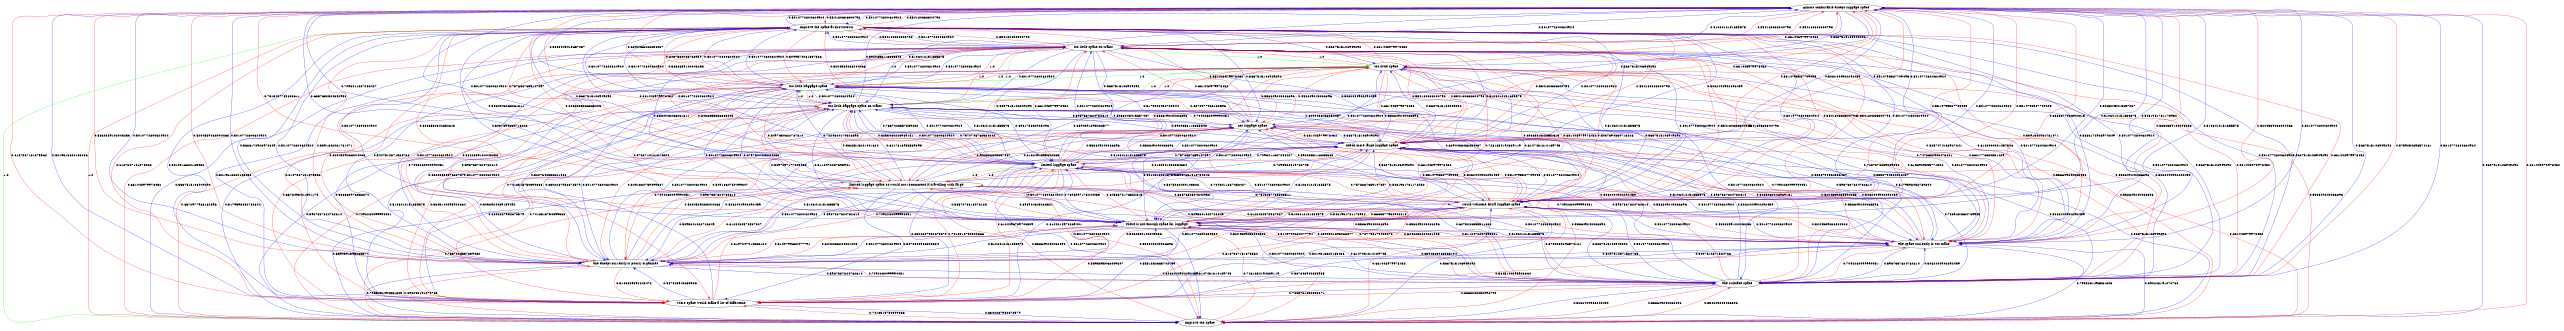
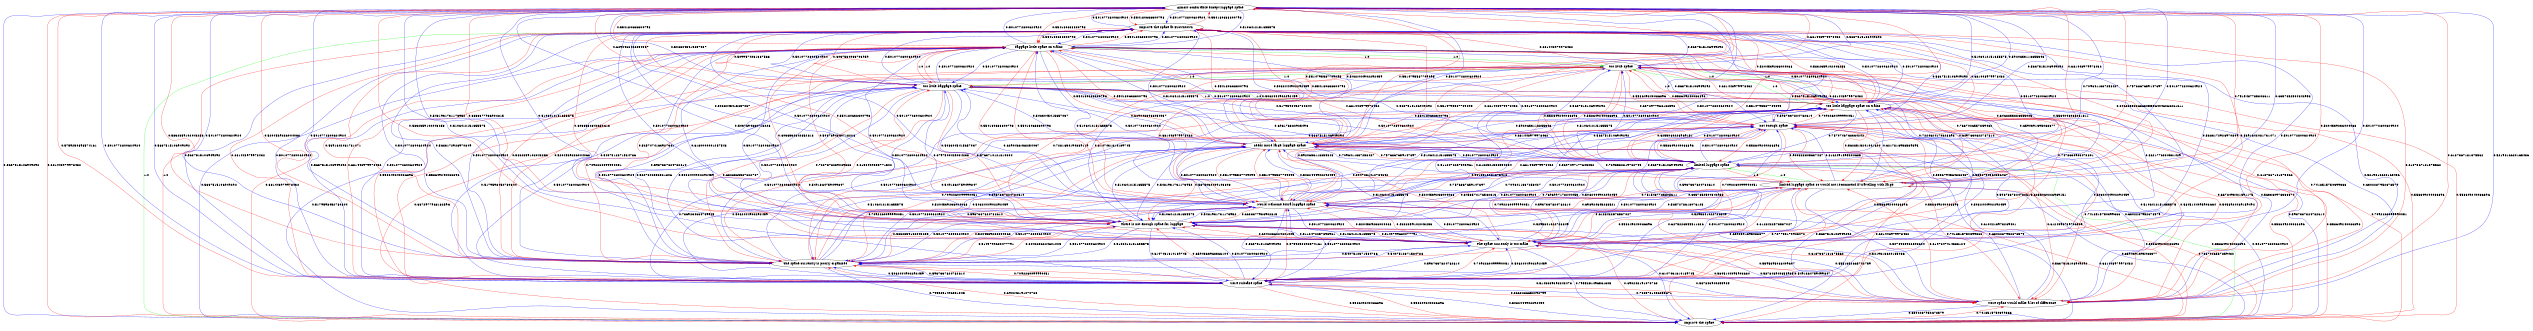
node "too little space on trains": label "too little space on trains" -> "baggage little space on trains"
edge "The space currently is too make" -> "too little baggage space": color blue -> red
node "not luggage space": label "not luggage space" -> "not enough space"
edge "More space would make a lot of difference" -> "Improve the space at Frowntown": removed, label "0.5219316620165436"
edge "too little baggage space" -> "Would welcome extra luggage space": added, label "0.5083045415657037"
edge "Improve the space" -> "limited luggage space": color red -> green
node "The except currently is poorly organised": label "The except currently is poorly organised" -> "The space currently is poorly organised"
edge "Improve the space" -> "There is not enough space for luggage": label "0.7281654194839119" -> "0.5491364759499847"
node "The suitcase space": label "The suitcase space" -> "More suitcase space"
edge "Improve the space" -> "The space currently is too make": color blue -> red
